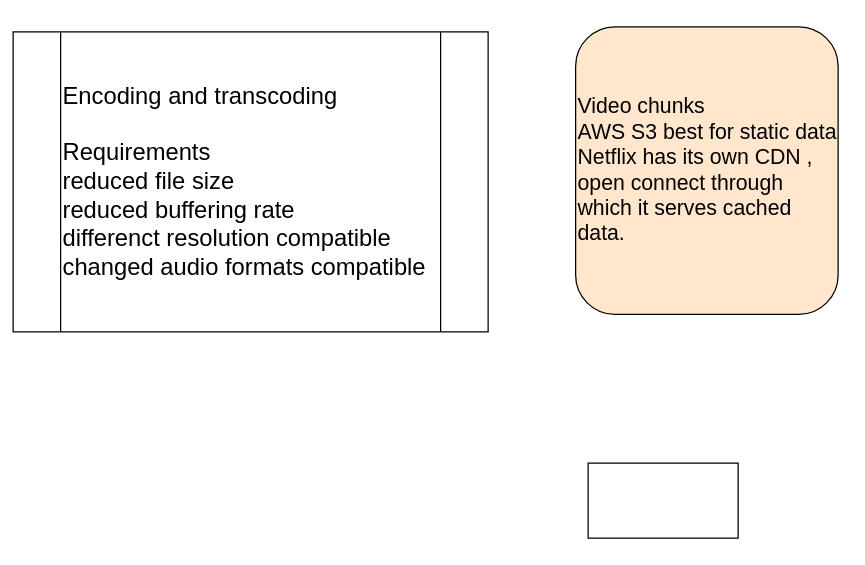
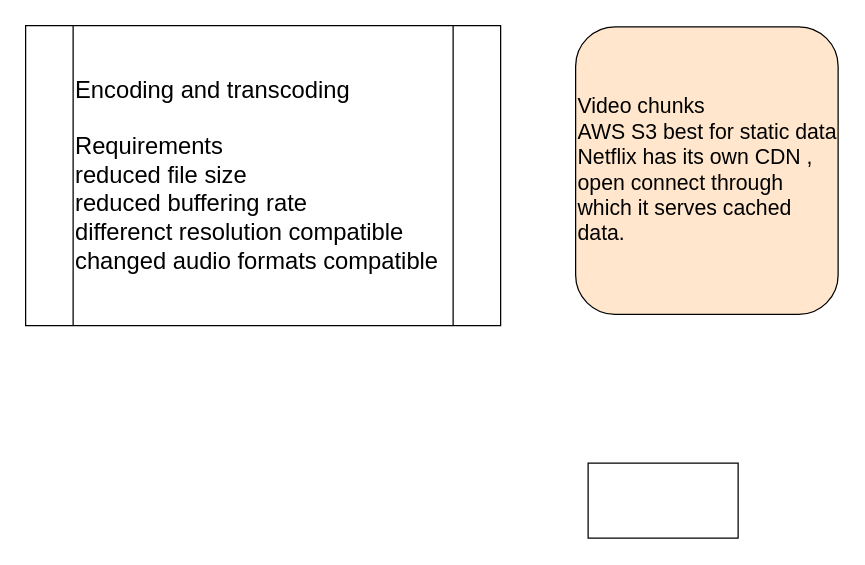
node "Encoding and transcoding Requirements reduced file size reduced buffering rate differenct resolution compatible changed audio formats compatible": moved (251, 182) -> (263, 176)
